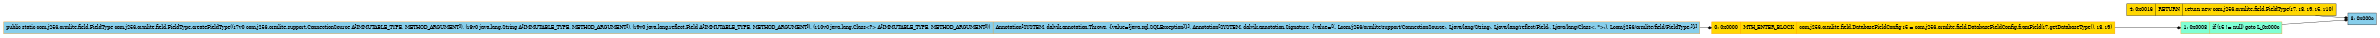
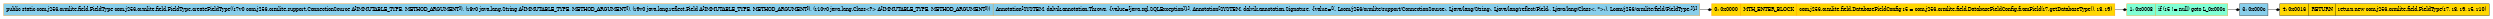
edge "4: 0x0016" -> "3: 0x000c": reversed
